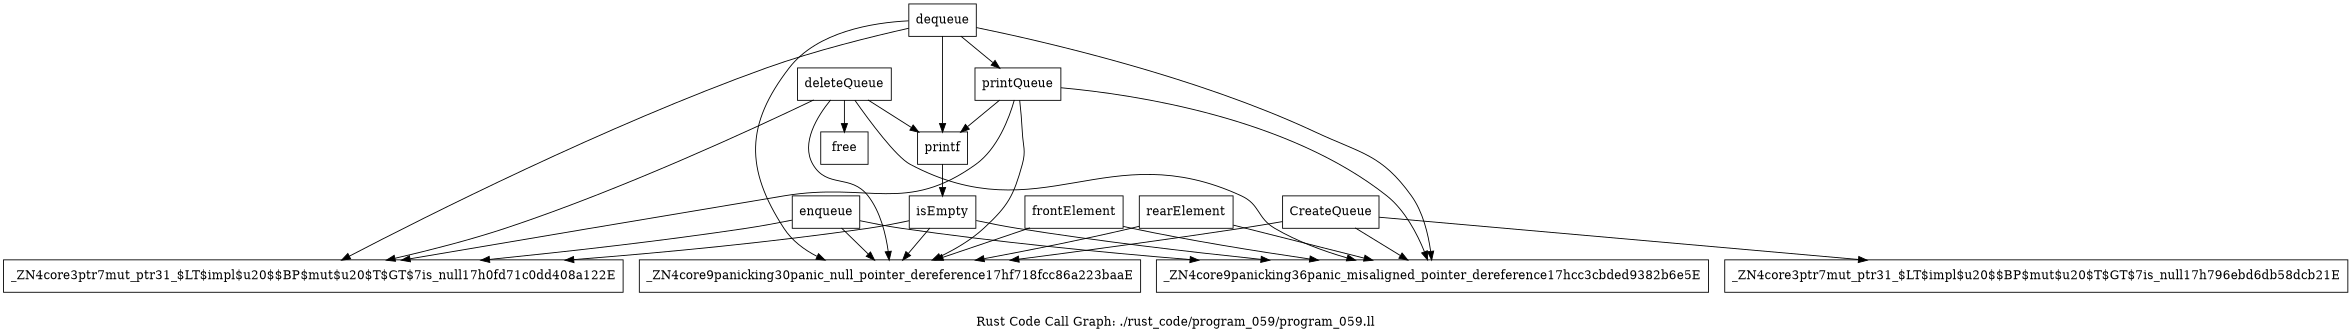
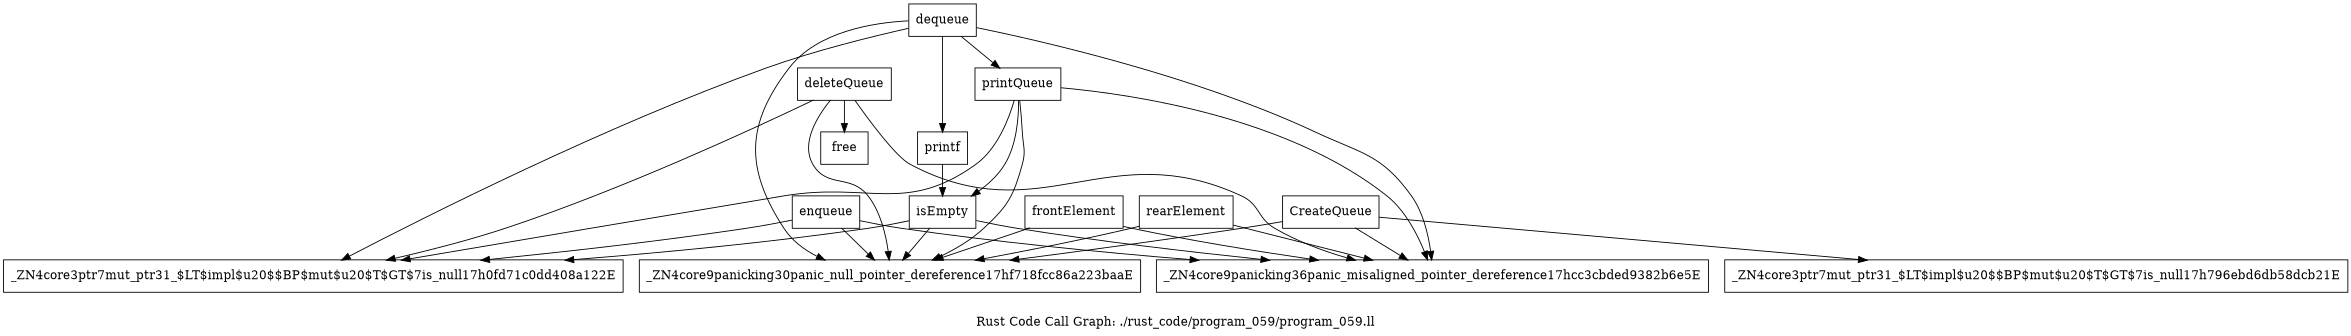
edge "printQueue" -> "printf": now "printQueue" -> "isEmpty"
edge "deleteQueue" -> "printf": removed
